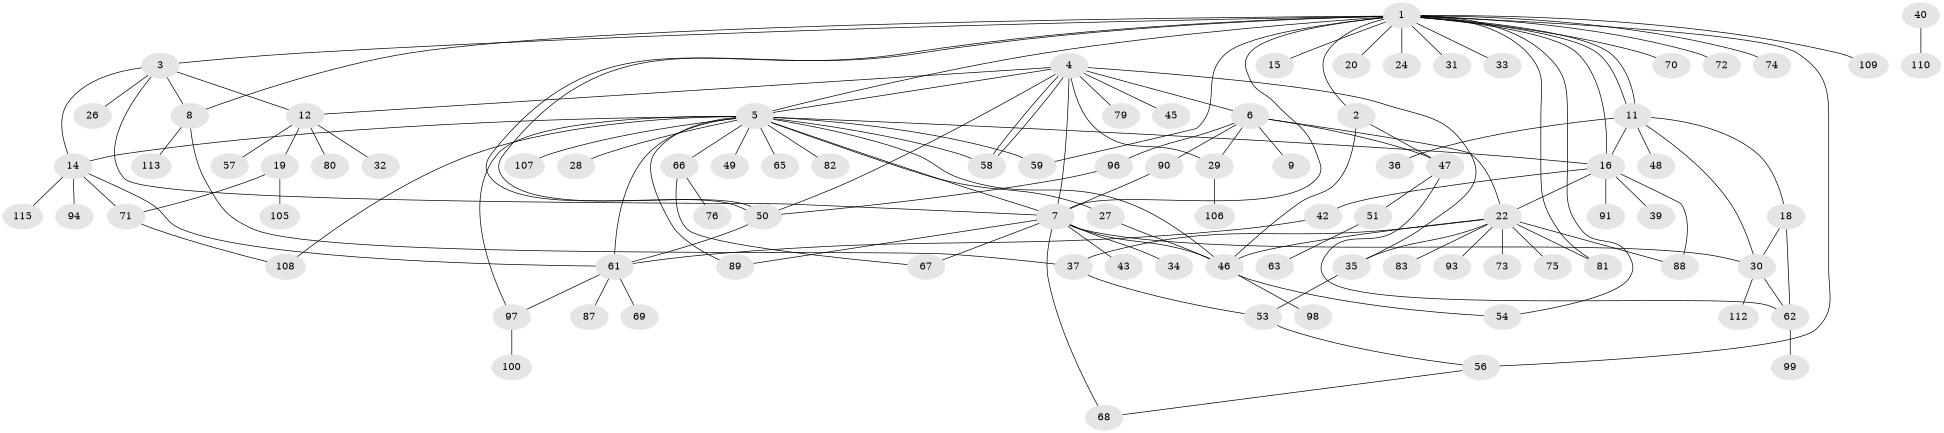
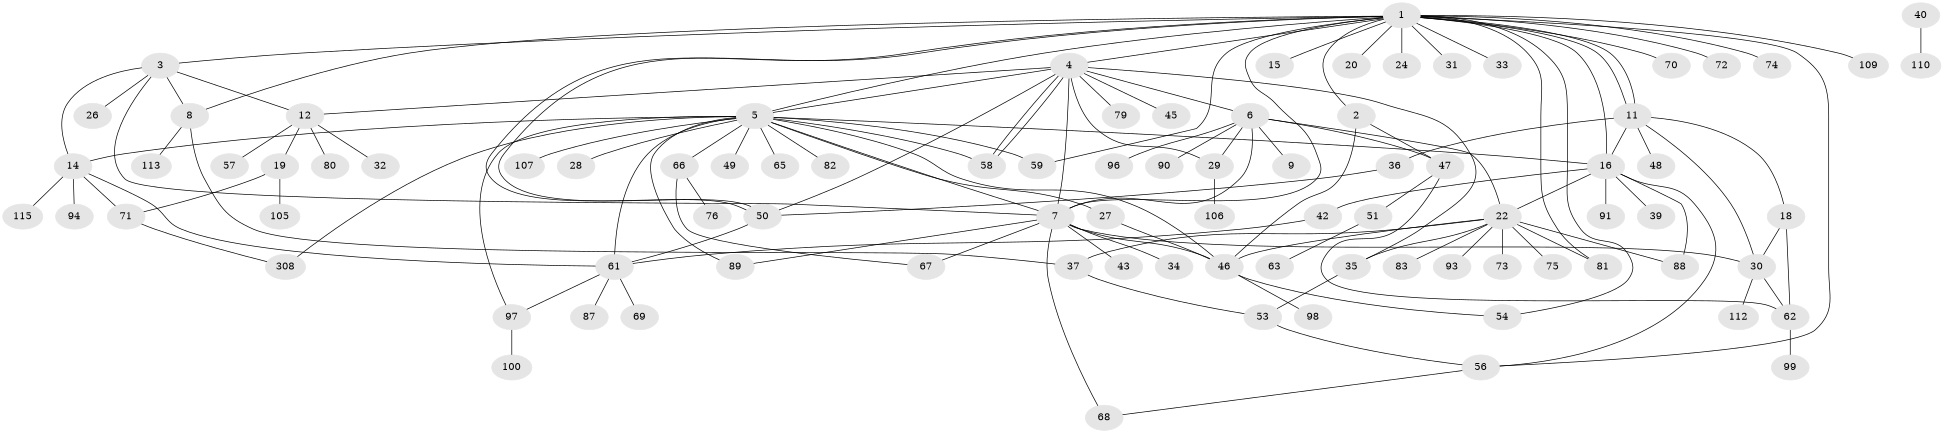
edge "1" -- "4": added
edge "90" -- "7": now "6" -- "7"
edge "96" -- "50": now "36" -- "50"
node "108": label "108" -> "308"
edge "16" -- "56": added
